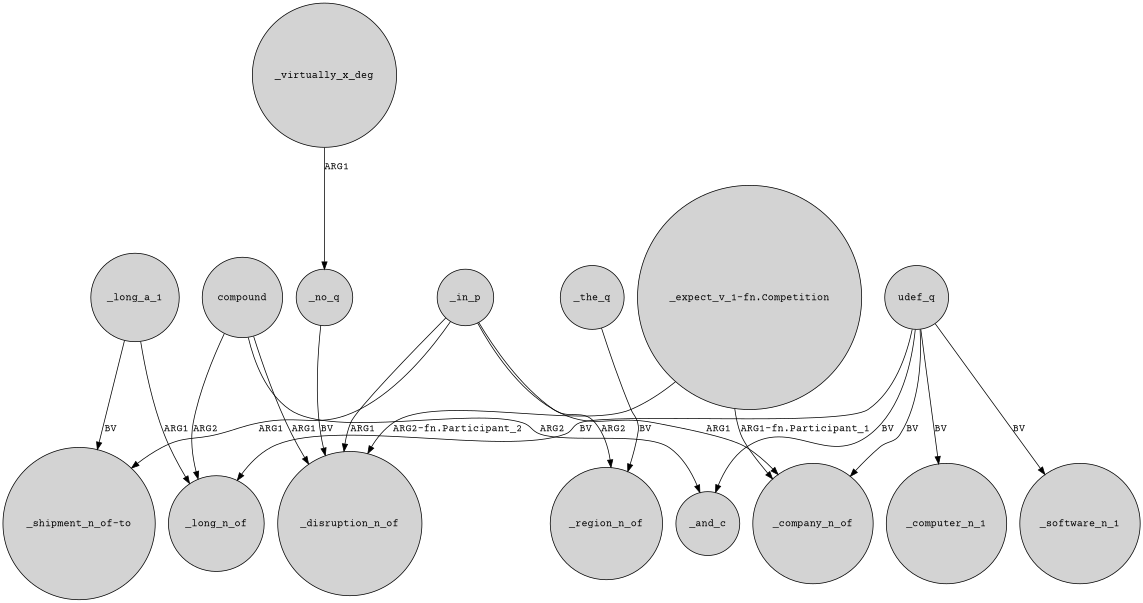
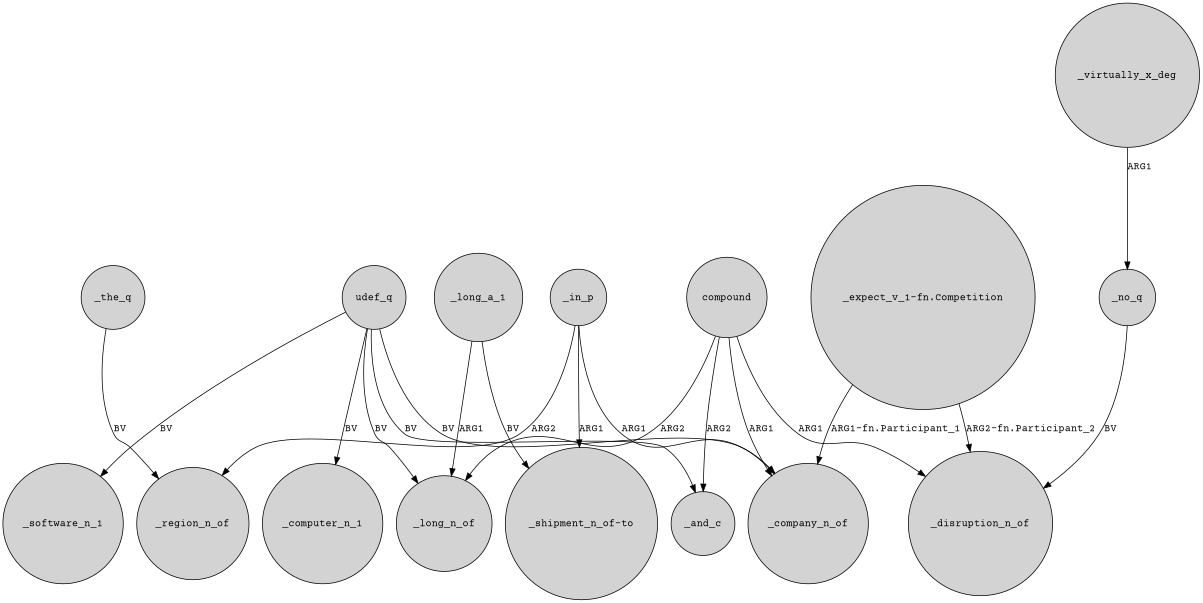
edge "_in_p" -> "_disruption_n_of": removed, label "ARG1"
edge "compound" -> "_company_n_of": added, label "ARG1"
